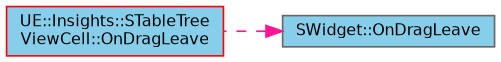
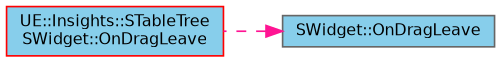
node "UE::Insights::STableTree ViewCell::OnDragLeave": label "UE::Insights::STableTree ViewCell::OnDragLeave" -> "UE::Insights::STableTree SWidget::OnDragLeave"
